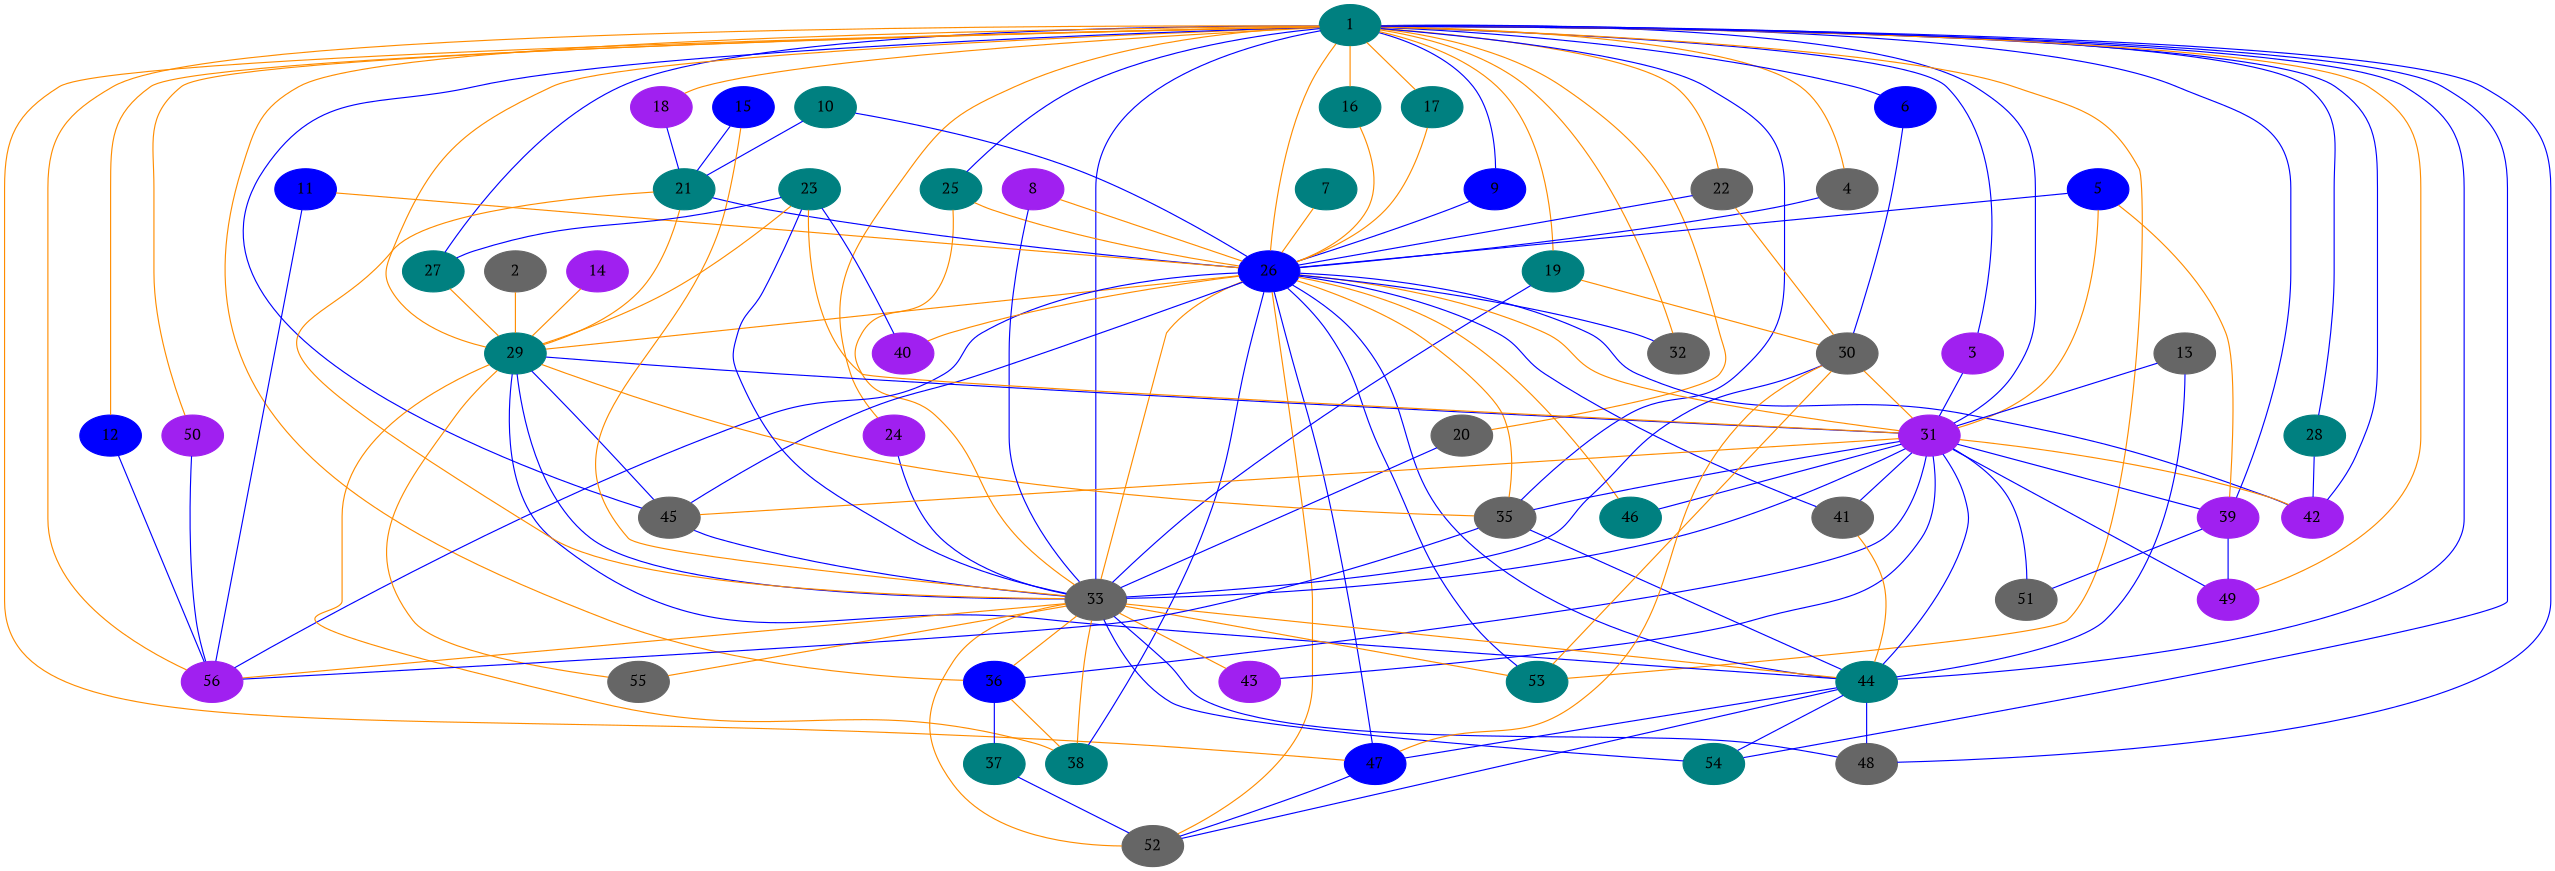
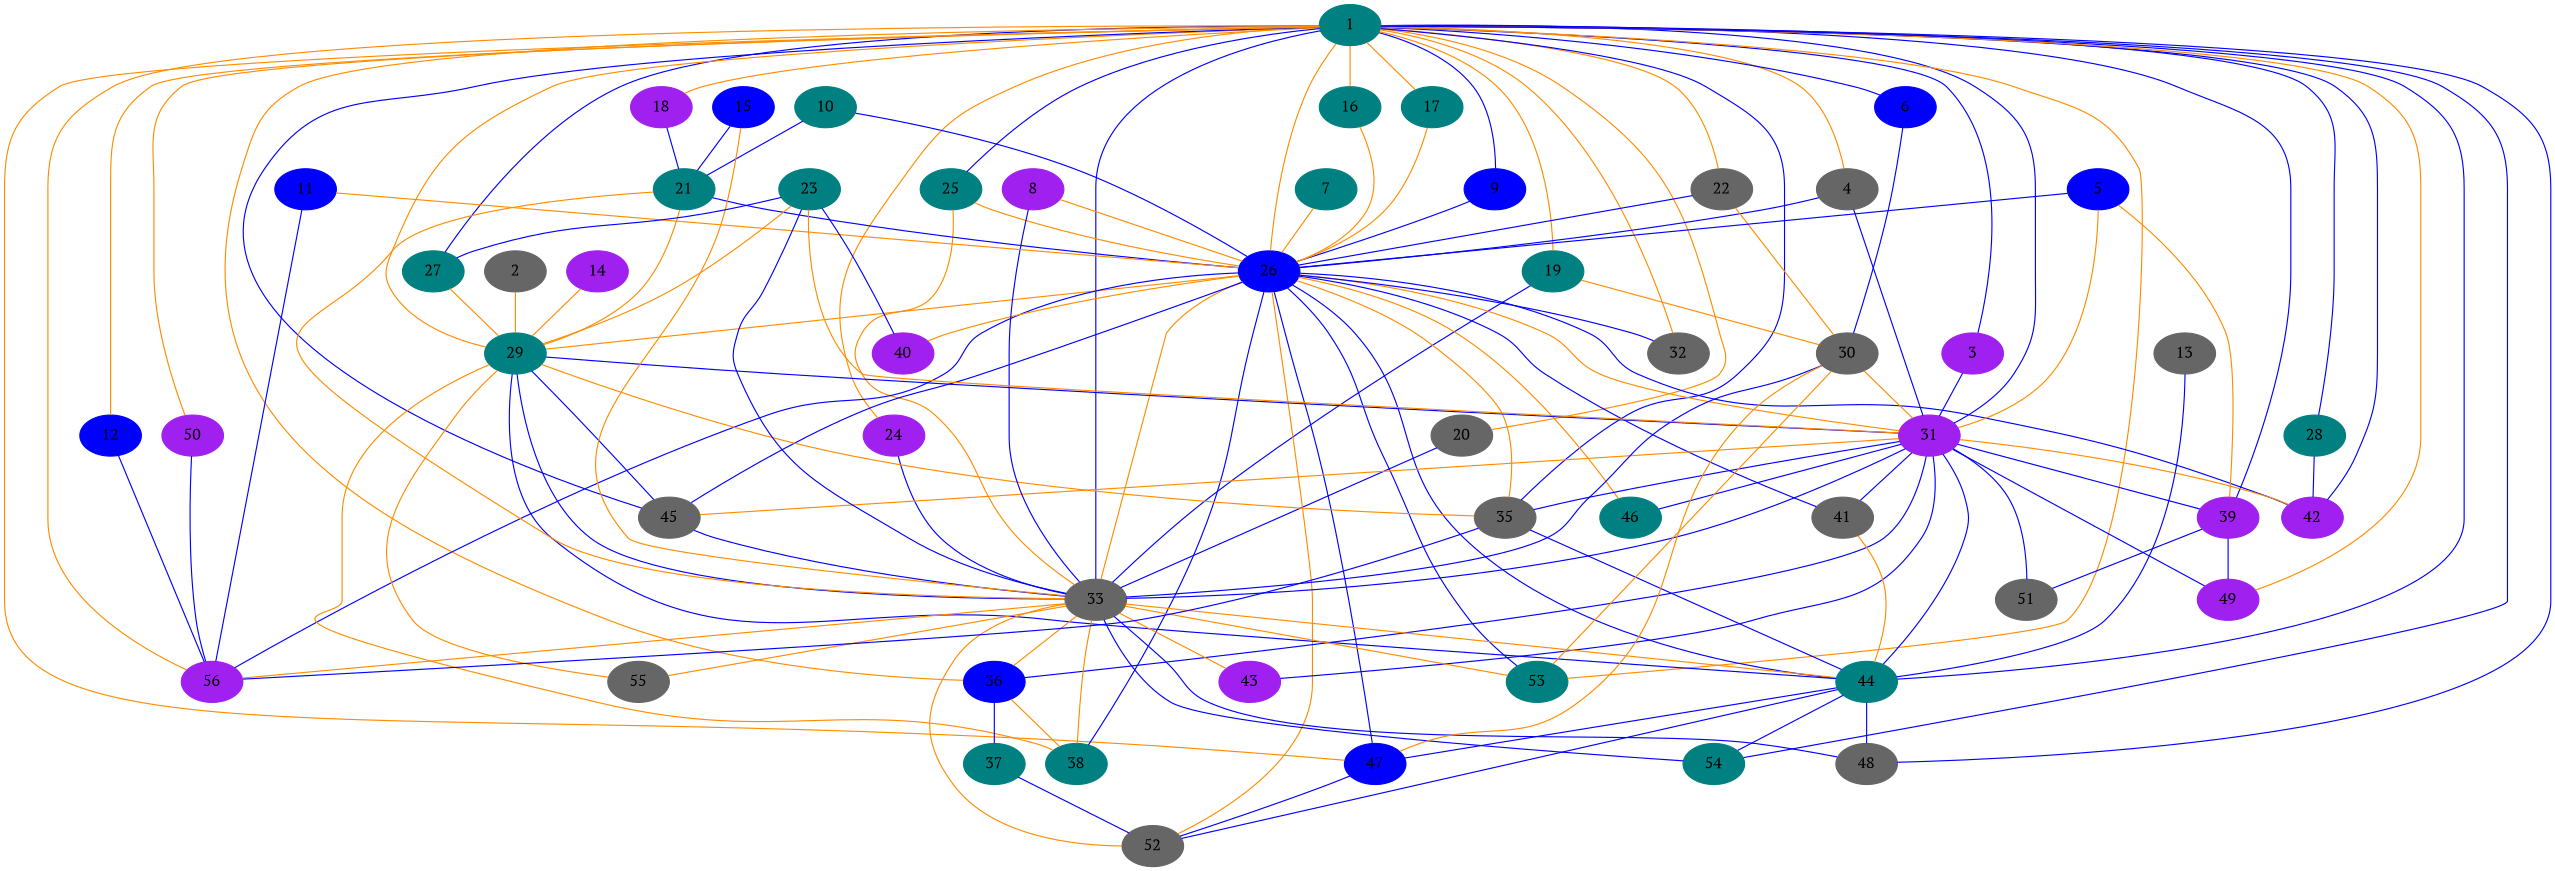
edge "13" -- "31": now "4" -- "31"
